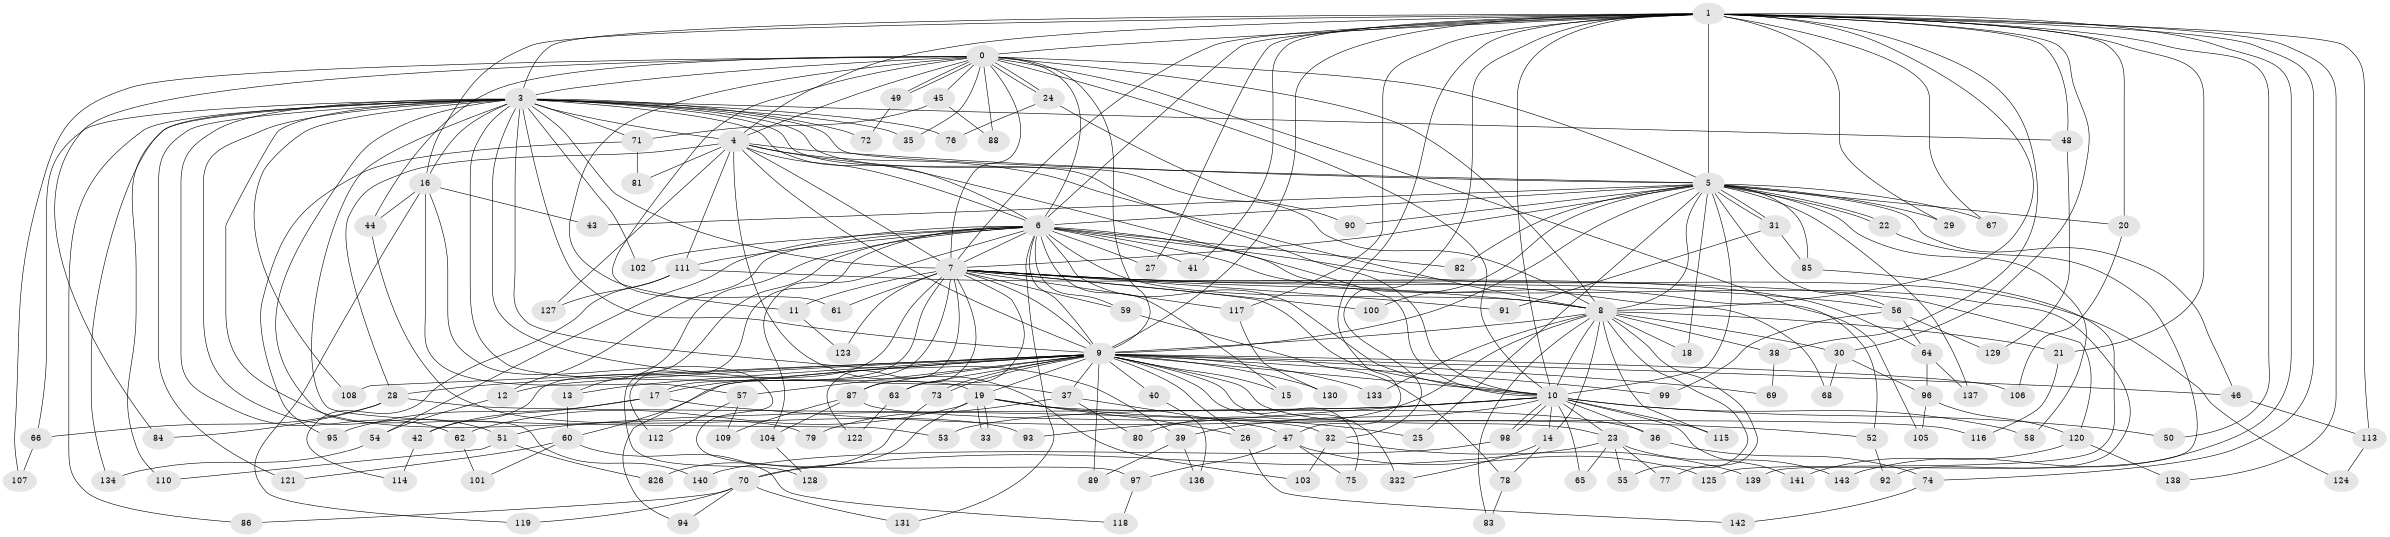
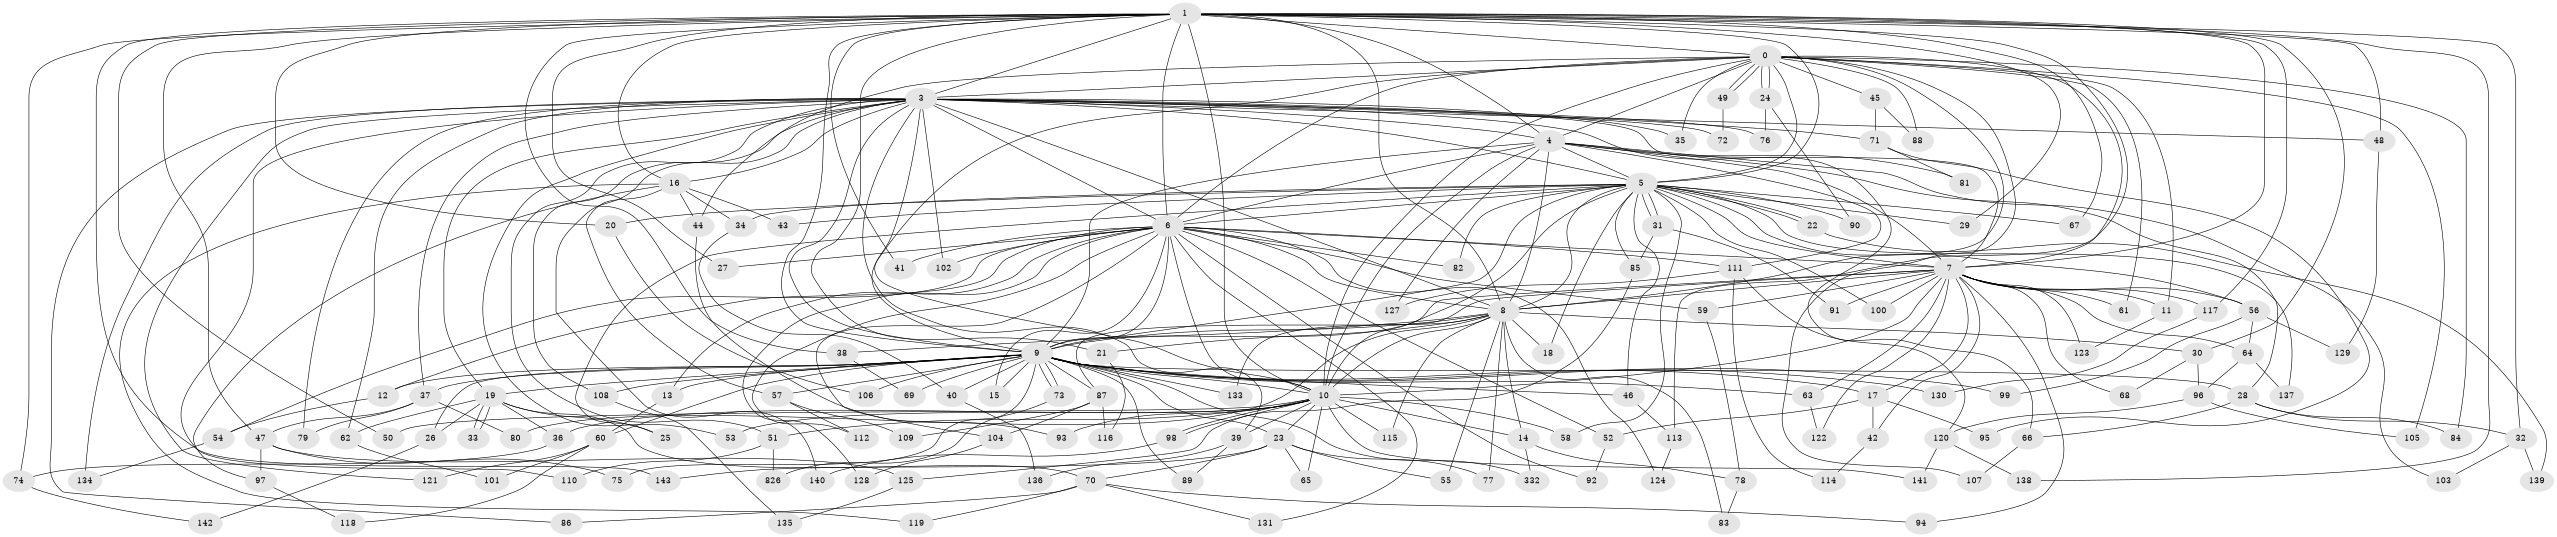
node "34": added
node "135": added
